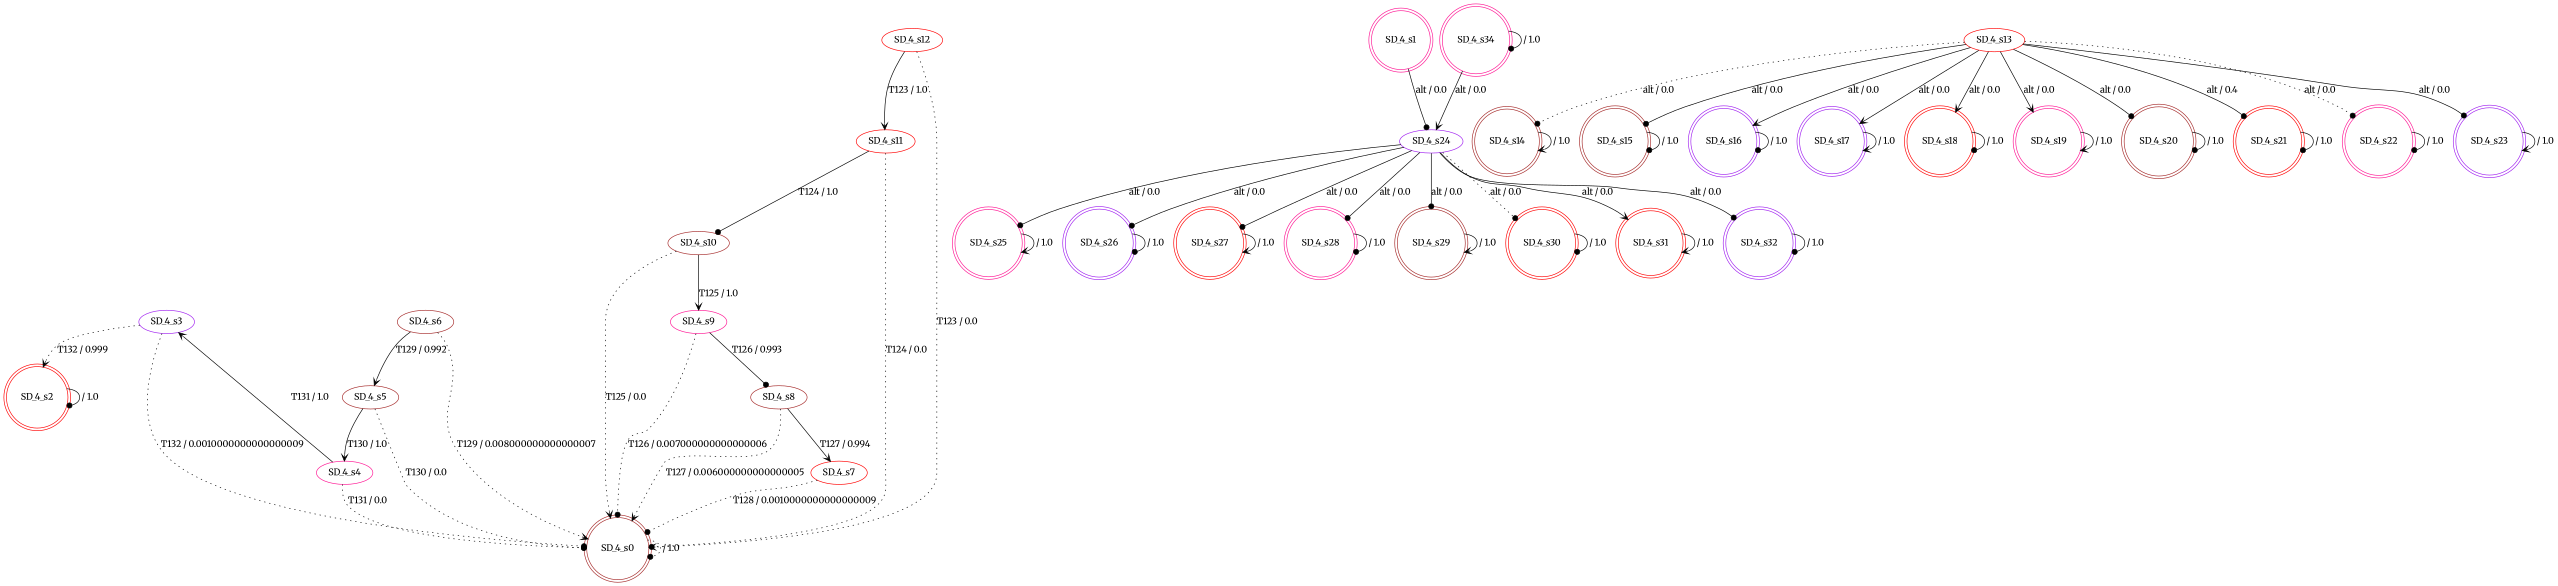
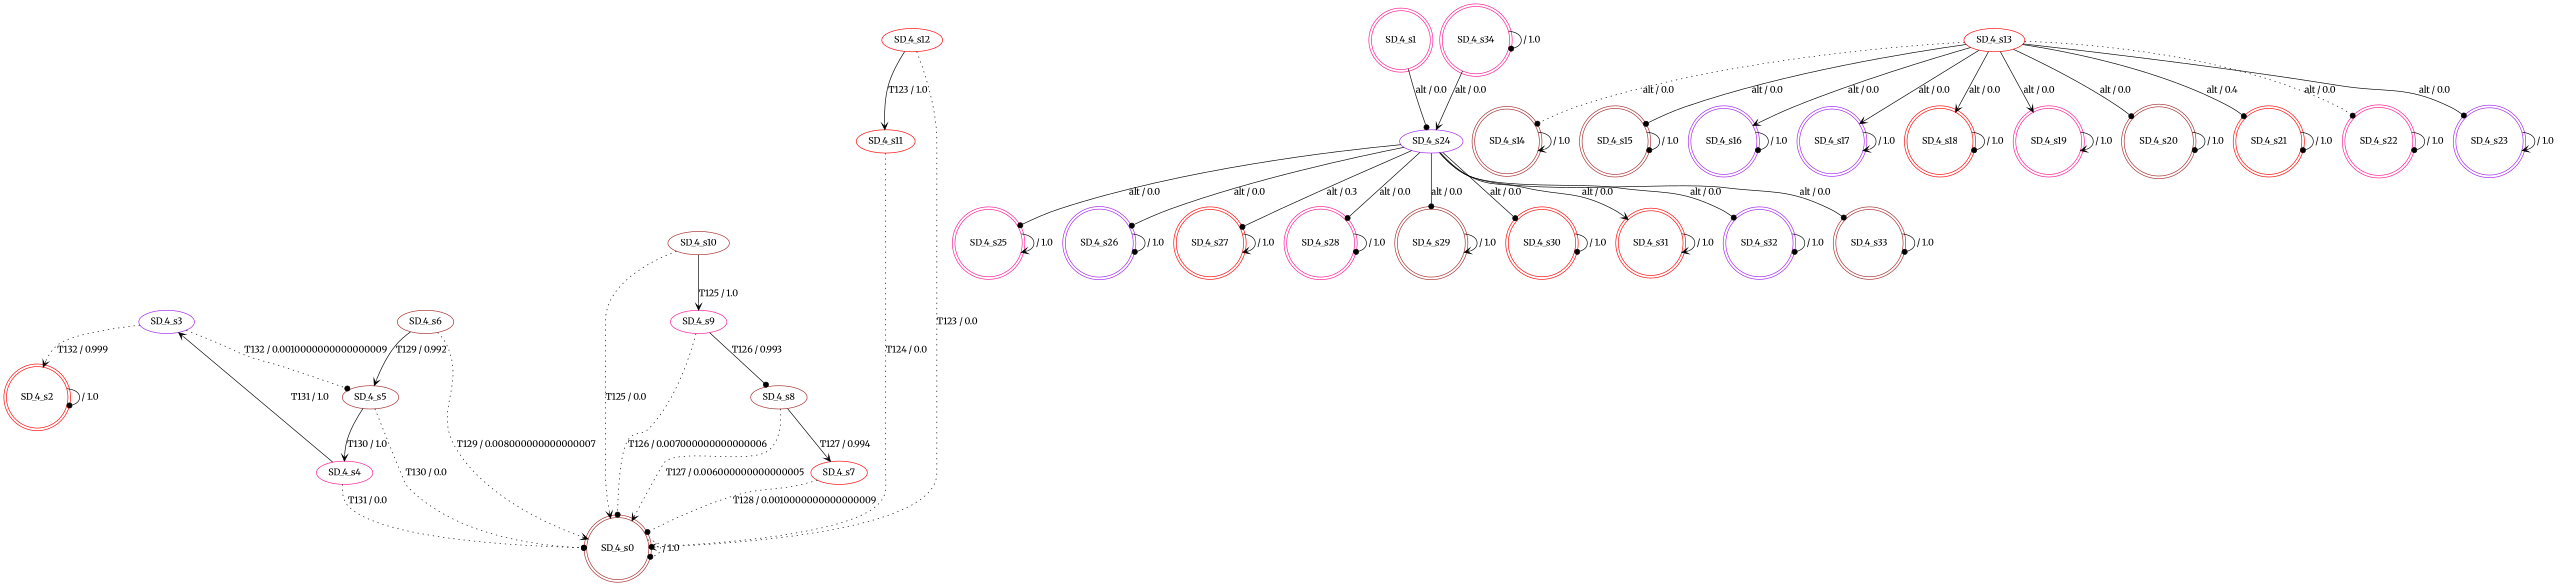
edge "SD_4_s24" -> "SD_4_s30": style dotted -> solid
edge "SD_4_s11" -> "SD_4_s10": removed, label "T124 / 1.0"
edge "SD_4_s24" -> "SD_4_s27": label "alt / 0.0" -> "alt / 0.3"
node "SD_4_s33": added
edge "SD_4_s3" -> "SD_4_s0": now "SD_4_s3" -> "SD_4_s5"
